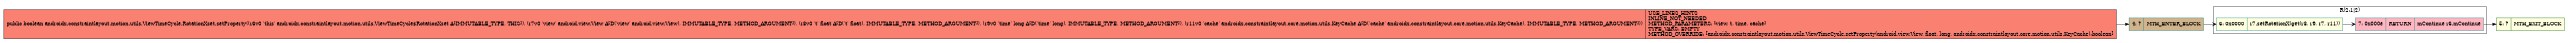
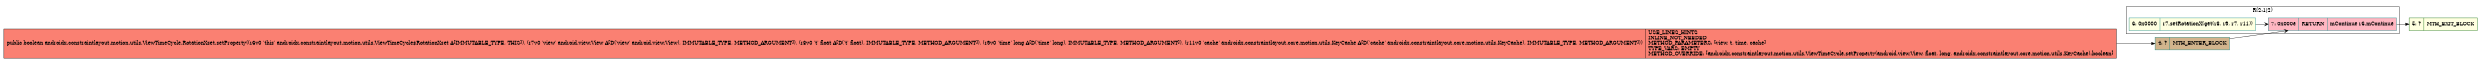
edge "4: ?" -> "6: 0x0000": now "4: ?" -> "7: 0x000e"
